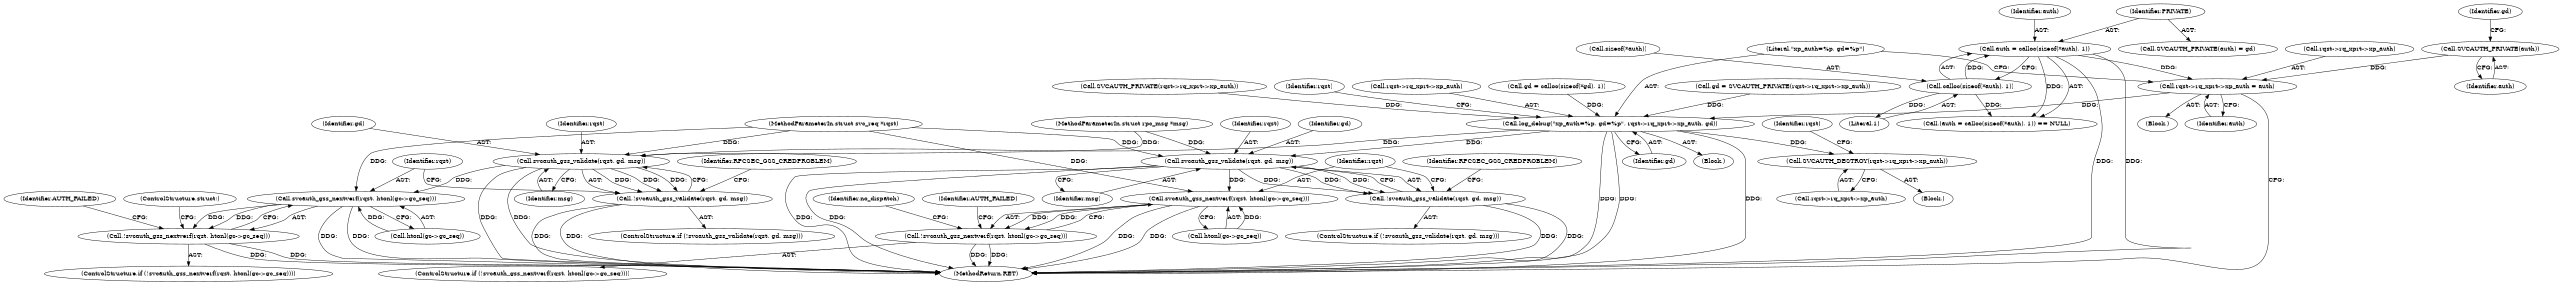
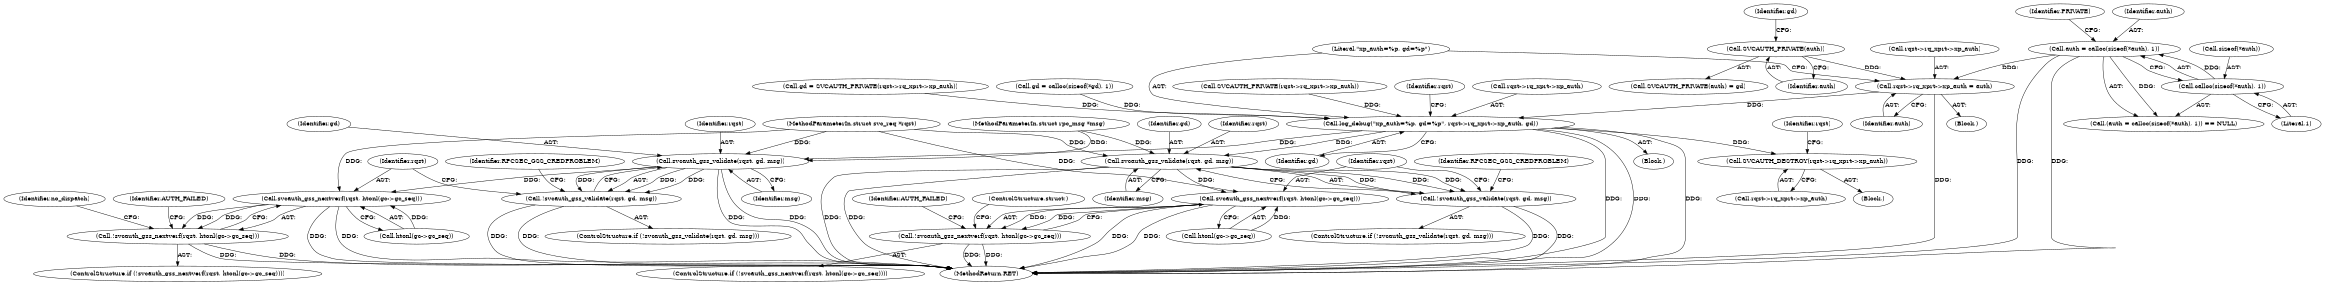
edge "(Identifier,PRIVATE)" -> "(Call,SVCAUTH_PRIVATE(auth) = gd)": now "(Call,SVCAUTH_PRIVATE(auth))" -> "(Call,SVCAUTH_PRIVATE(auth) = gd)"
edge "(Identifier,PRIVATE)" -> "(Call,auth = calloc(sizeof(*auth), 1))": label "AST: " -> "CFG: "
edge "(Call,calloc(sizeof(*auth), 1))" -> "(Literal,1)": label "DDG: " -> "CFG: "
edge "(Call,calloc(sizeof(*auth), 1))" -> "(Call,(auth = calloc(sizeof(*auth), 1)) == NULL)": label "DDG: " -> "AST: "
edge "(Call,rqst->rq_xprt->xp_auth = auth)" -> "(MethodReturn,RET)": label "CFG: " -> "DDG: "
